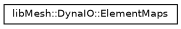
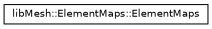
node "libMesh::DynaIO::ElementMaps": label "libMesh::DynaIO::ElementMaps" -> "libMesh::ElementMaps::ElementMaps"
